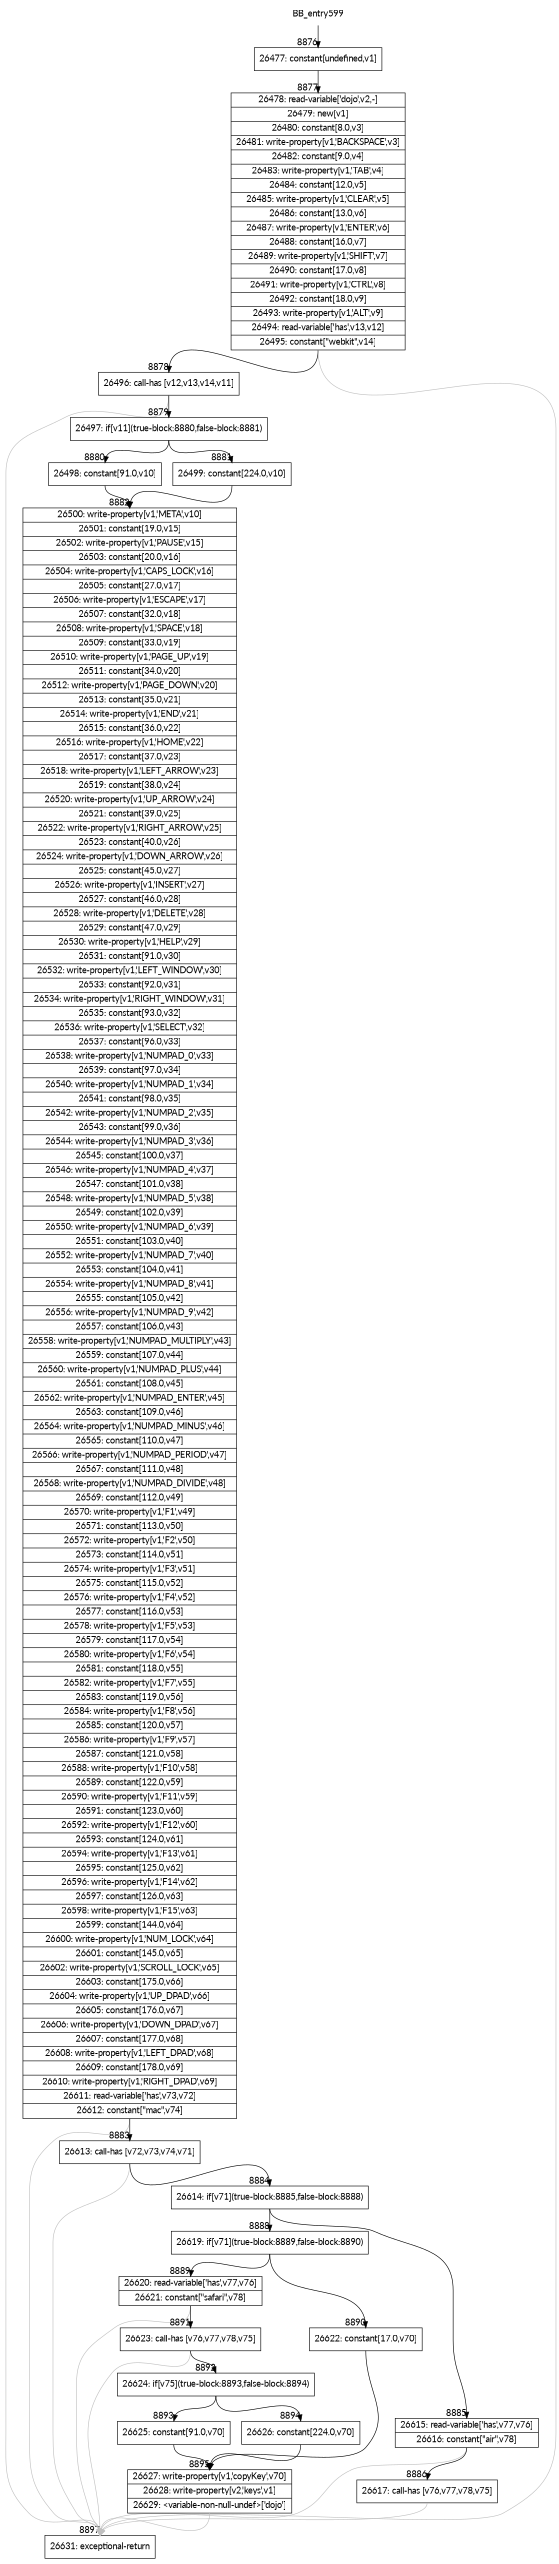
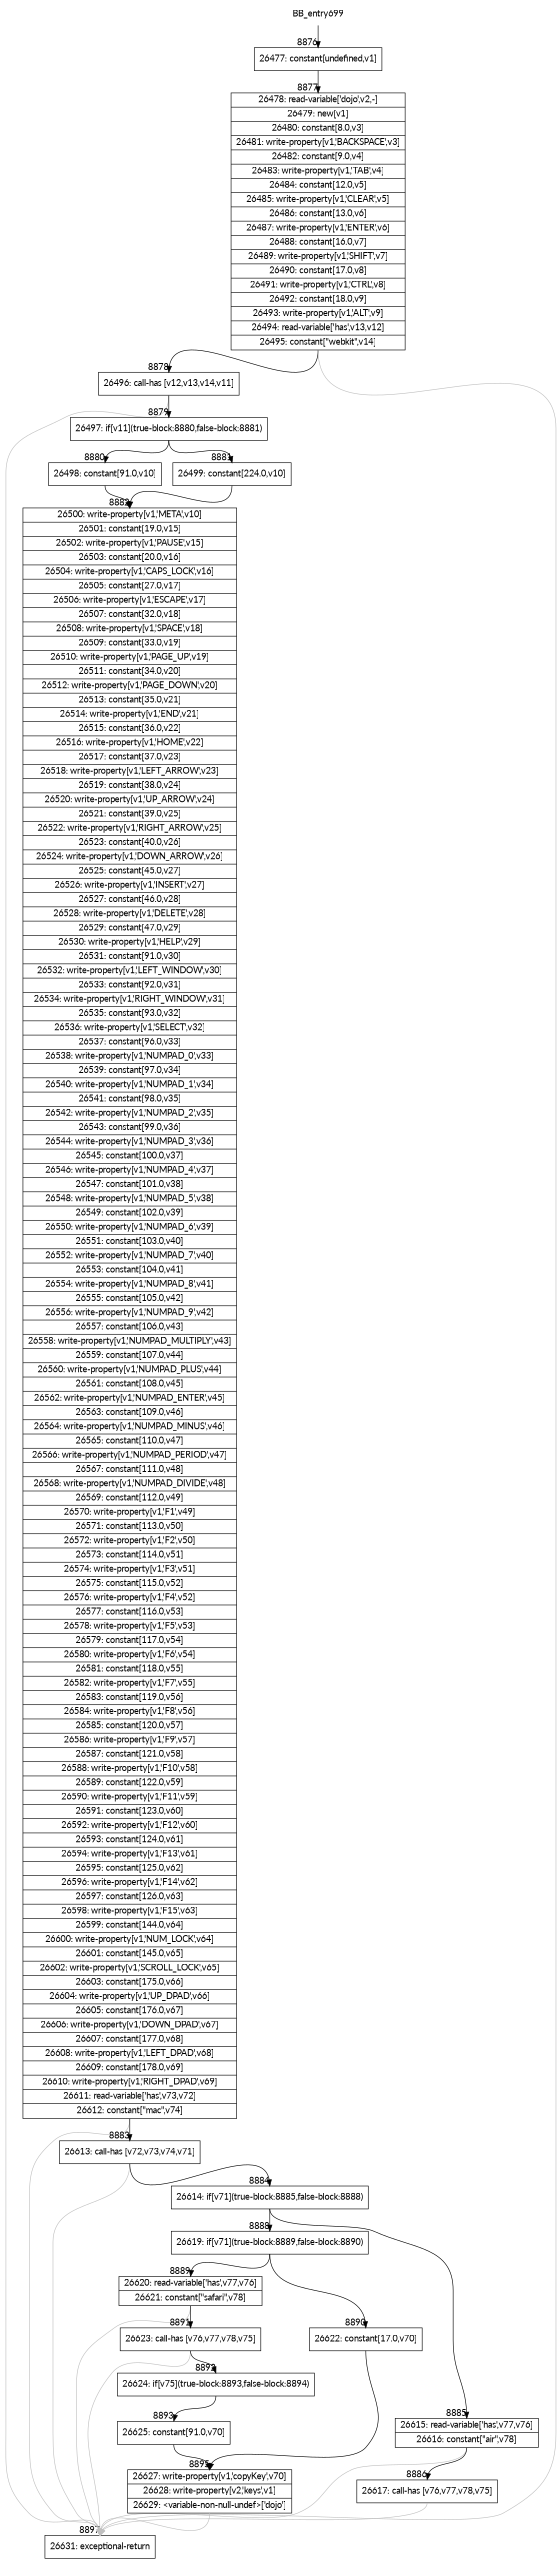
node "BB_entry599": label "BB_entry599" -> "BB_entry699"
node "26626: constant[224.0,v70]": removed
